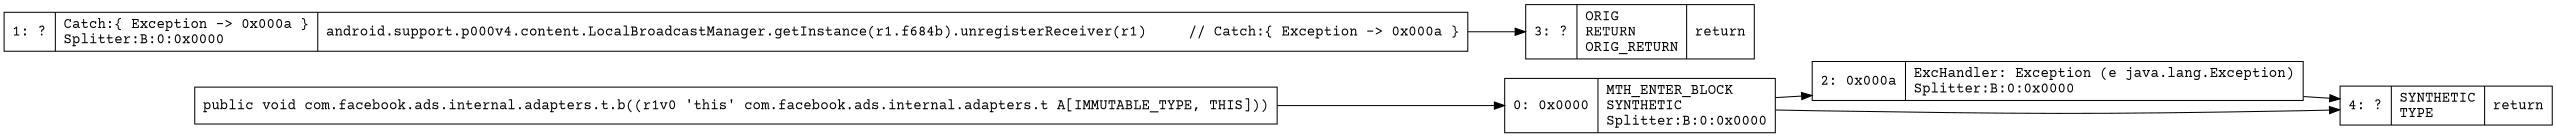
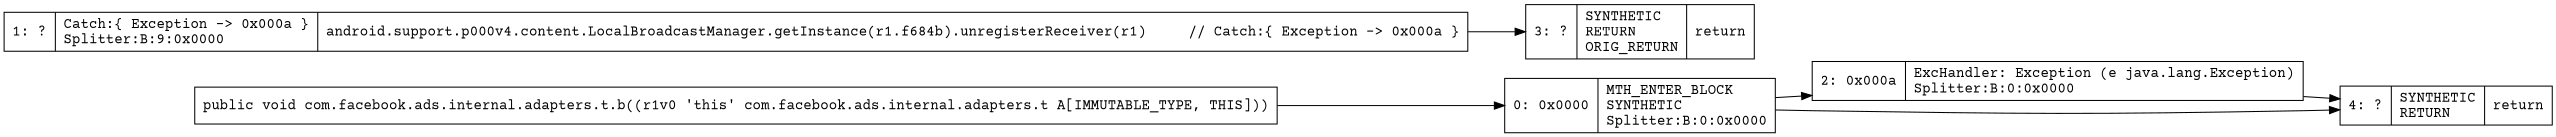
node "3: ?": text "ORIG" -> "SYNTHETIC"
node "1: ?": text "Splitter:B:0:0x0000" -> "Splitter:B:9:0x0000"
node "4: ?": text "TYPE" -> "RETURN"
